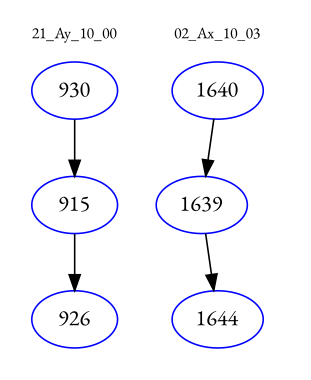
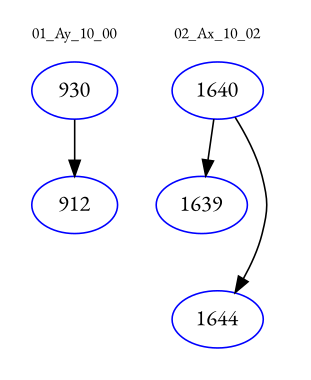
cluster "21_Ay_10_00": label "21_Ay_10_00" -> "01_Ay_10_00"
cluster "02_Ax_10_03": label "02_Ax_10_03" -> "02_Ax_10_02"
node "915": label "915" -> "912"
edge "1639" -> "1644": now "1640" -> "1644"
node "926": removed
